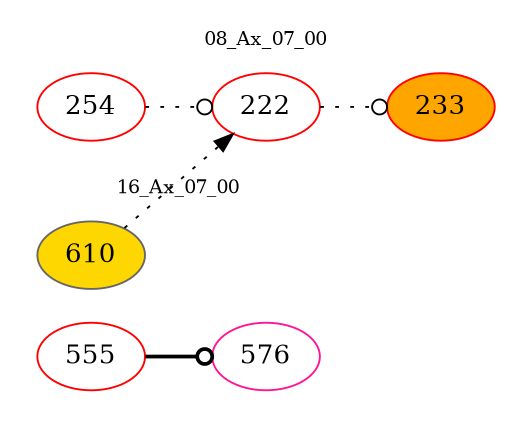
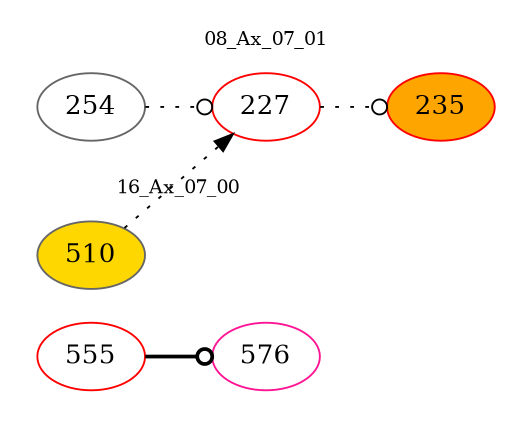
cluster "08_Ax_07_00": label "08_Ax_07_00" -> "08_Ax_07_01"
node "254": color red -> gray40
node "222": label "222" -> "227"
node "233": label "233" -> "235"
node "610": label "610" -> "510"
